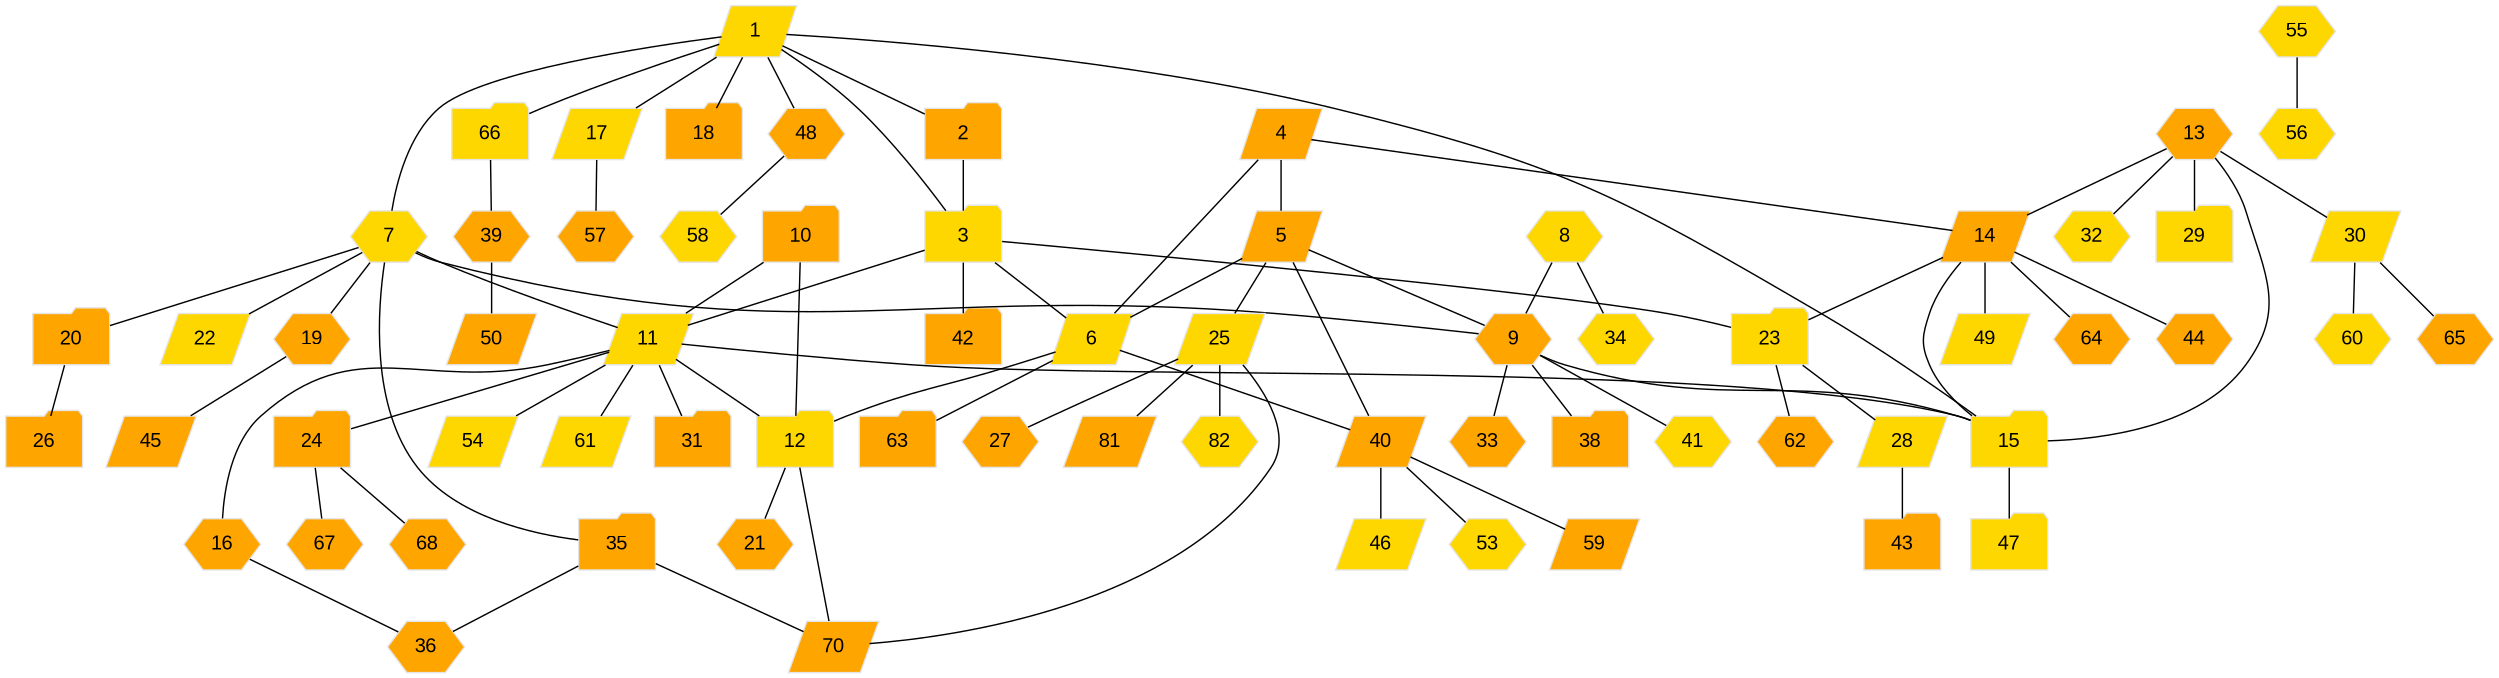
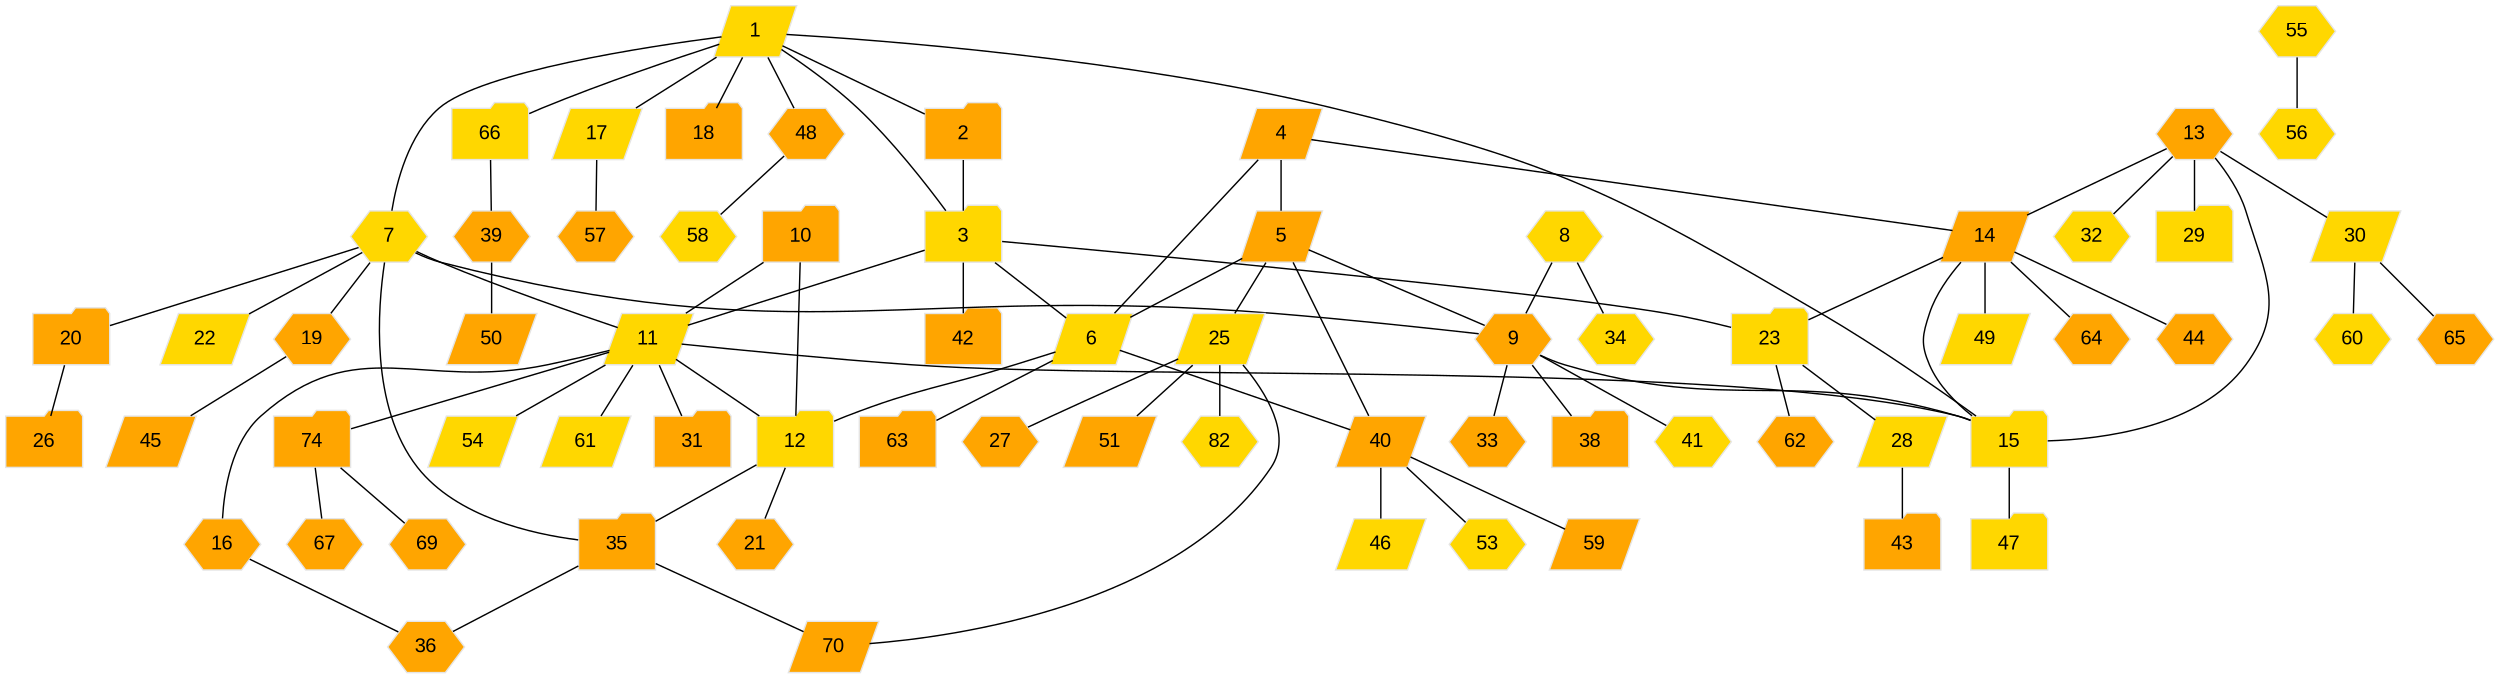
node "24": label "24" -> "74"
node "81": label "81" -> "51"
node "68": label "68" -> "69"
edge "12" -- "70": now "12" -- "35"
